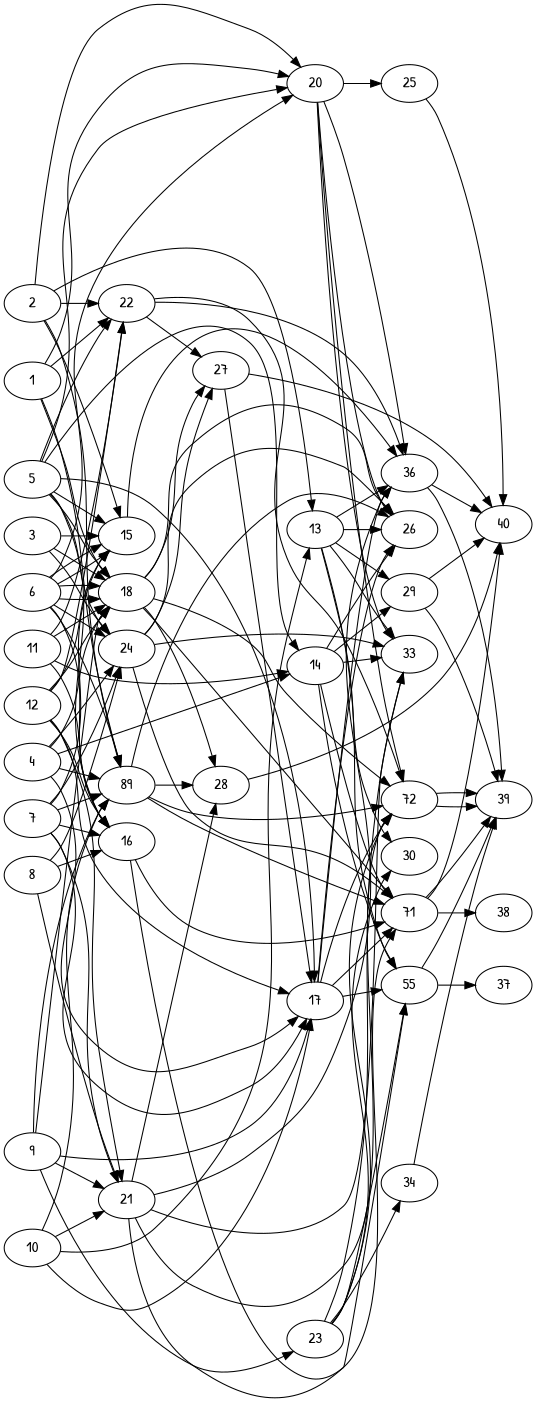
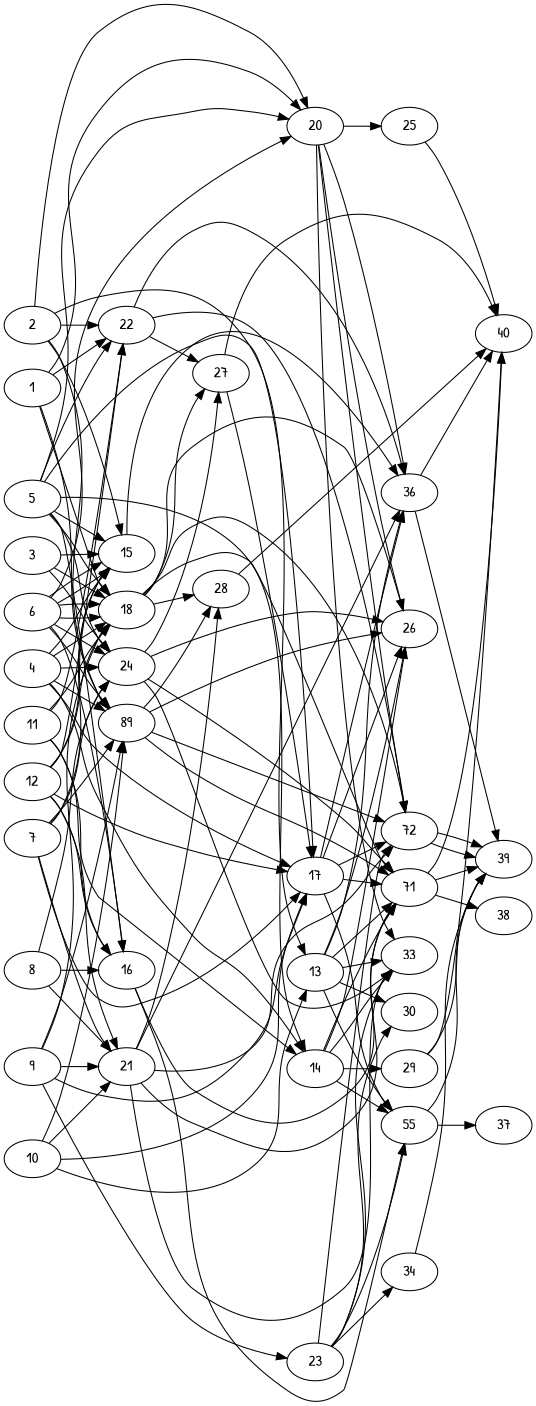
edge "13" -> "29": now "13" -> "71"
edge "4" -> "15": added
edge "7" -> "16": removed
